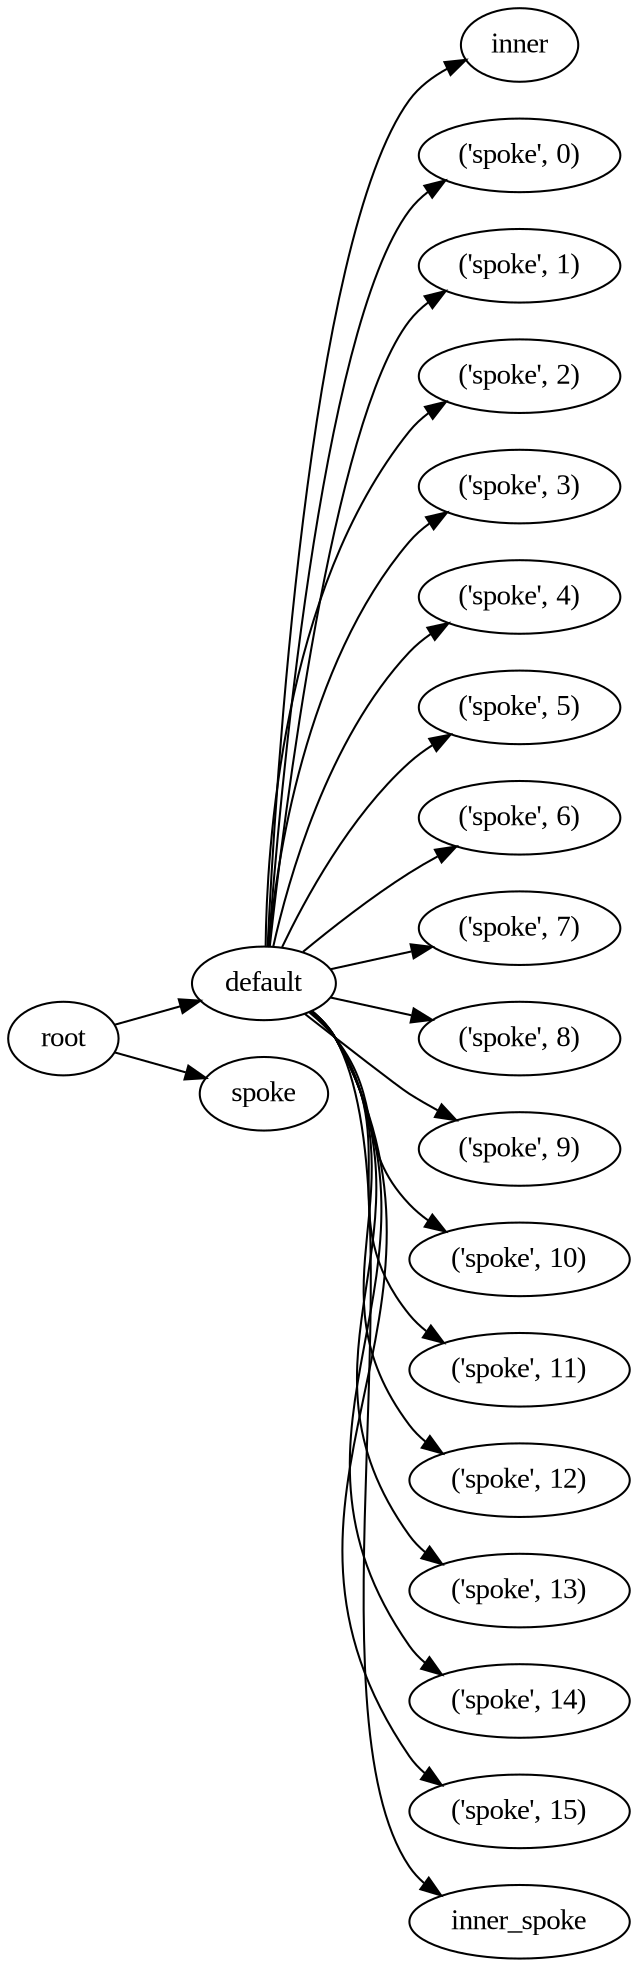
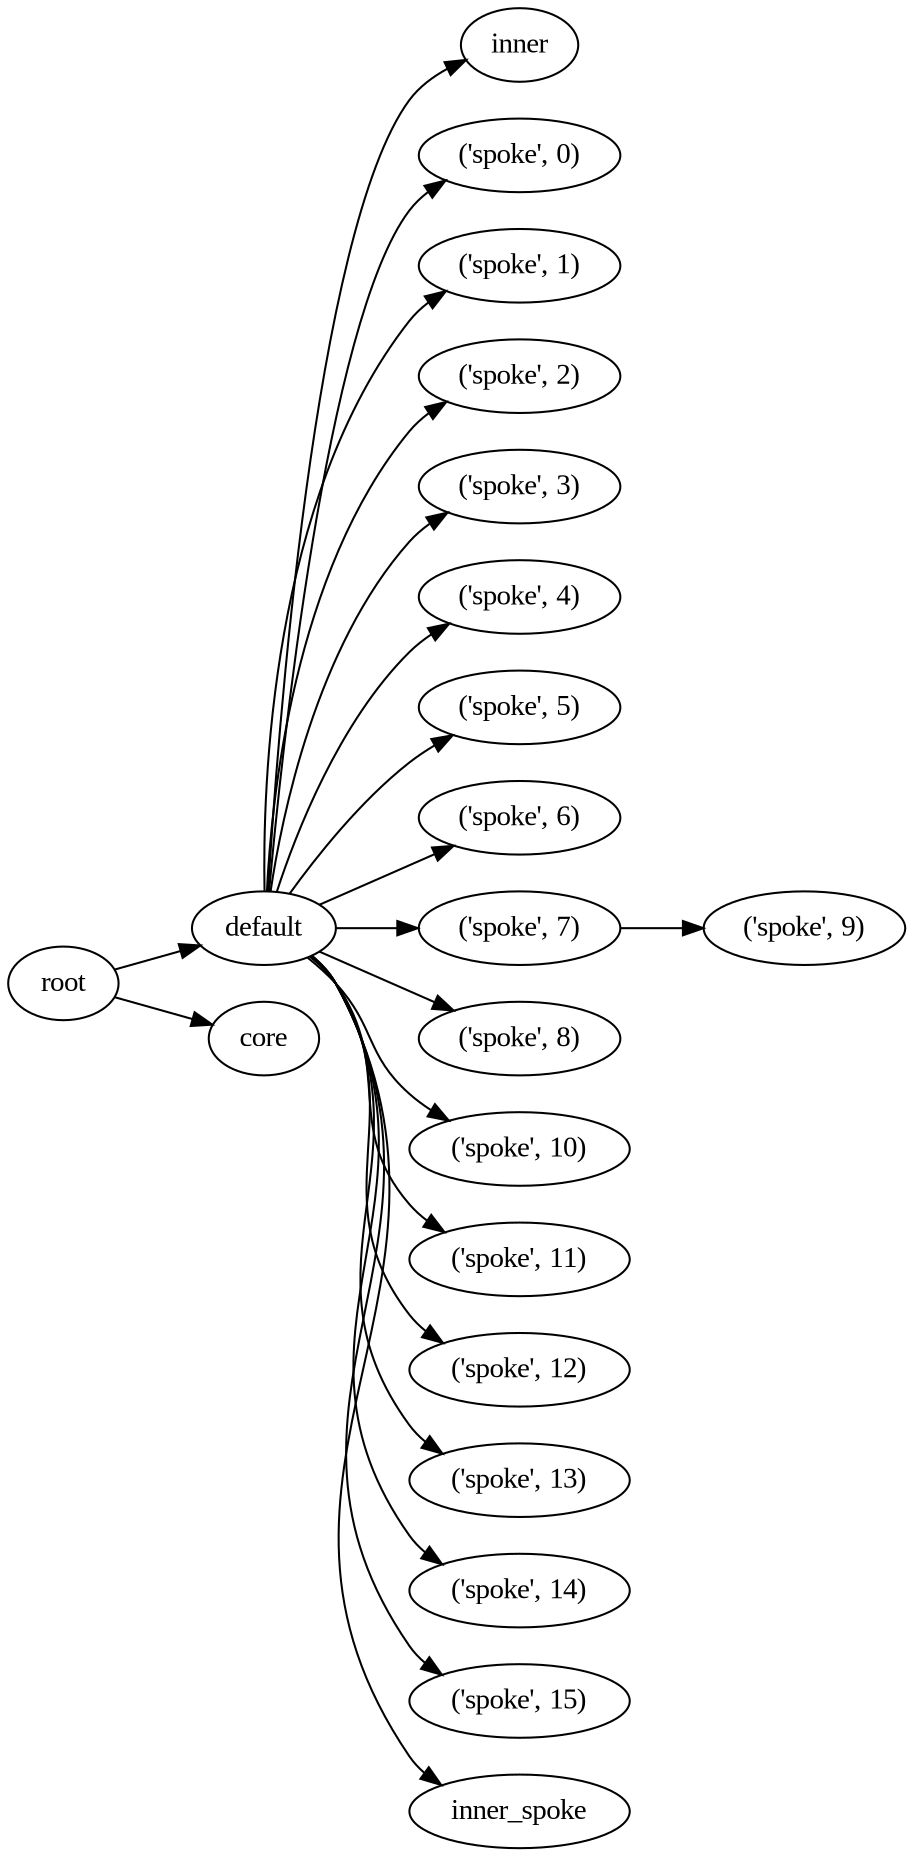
edge "default" -> "('spoke', 9)": now "('spoke', 7)" -> "('spoke', 9)"
node "spoke": label "spoke" -> "core"
